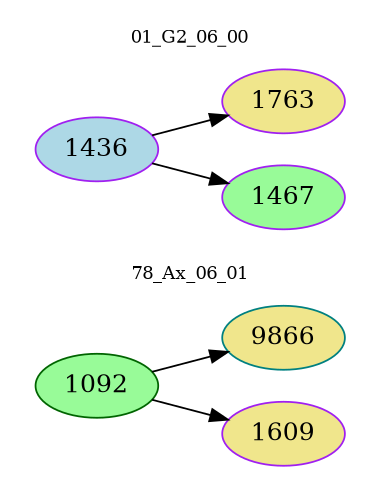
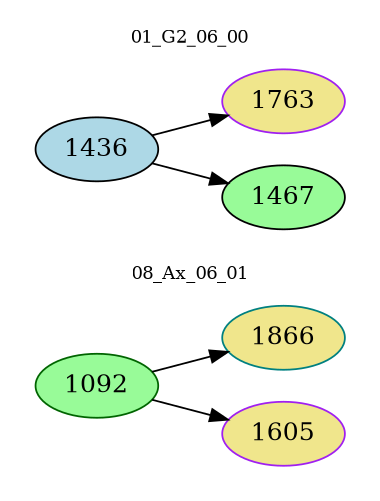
node "1436": color purple -> black
node "1467": color purple -> black
cluster "78_Ax_06_01": label "78_Ax_06_01" -> "08_Ax_06_01"
node "9866": label "9866" -> "1866"
node "1609": label "1609" -> "1605"
